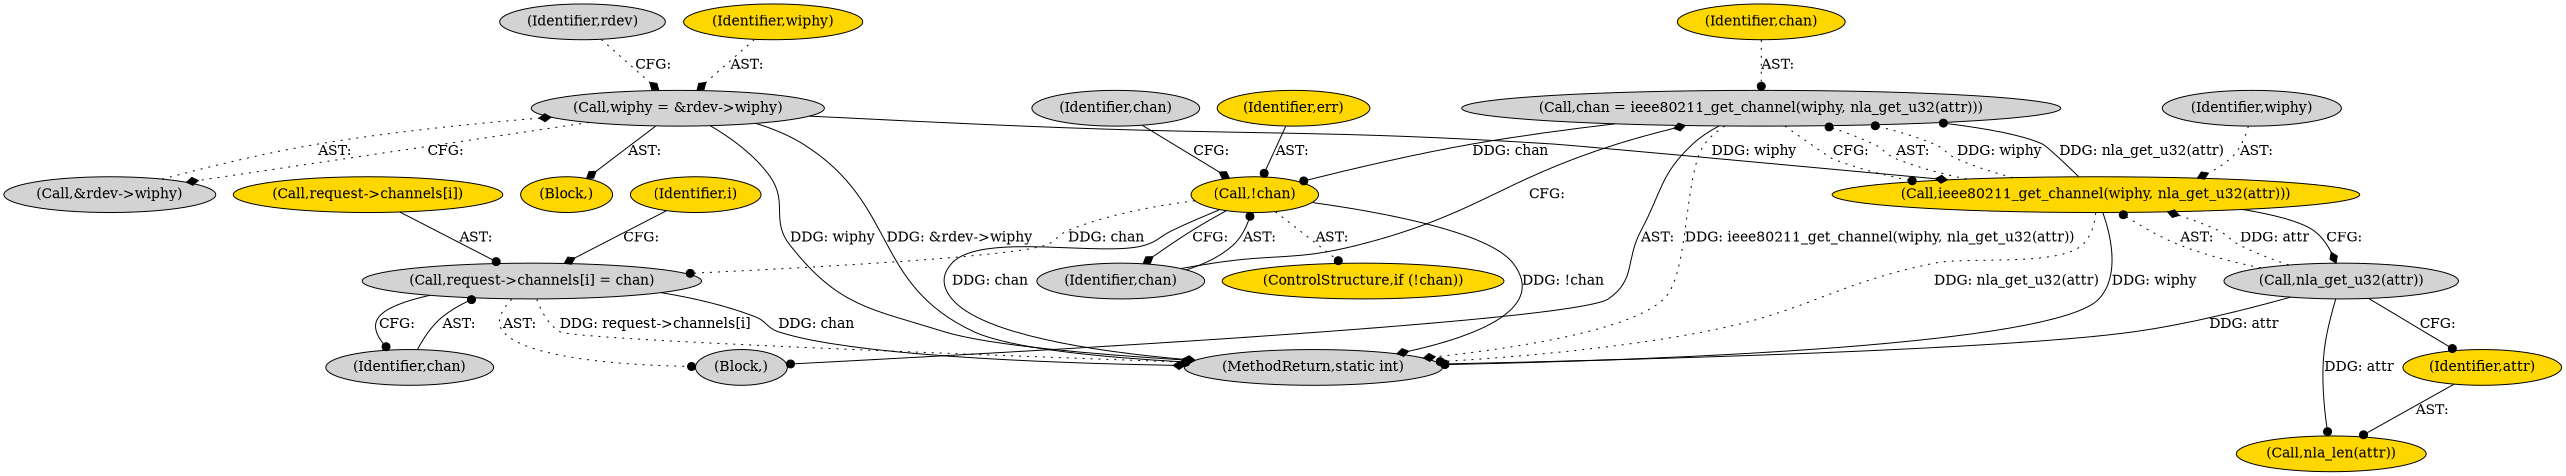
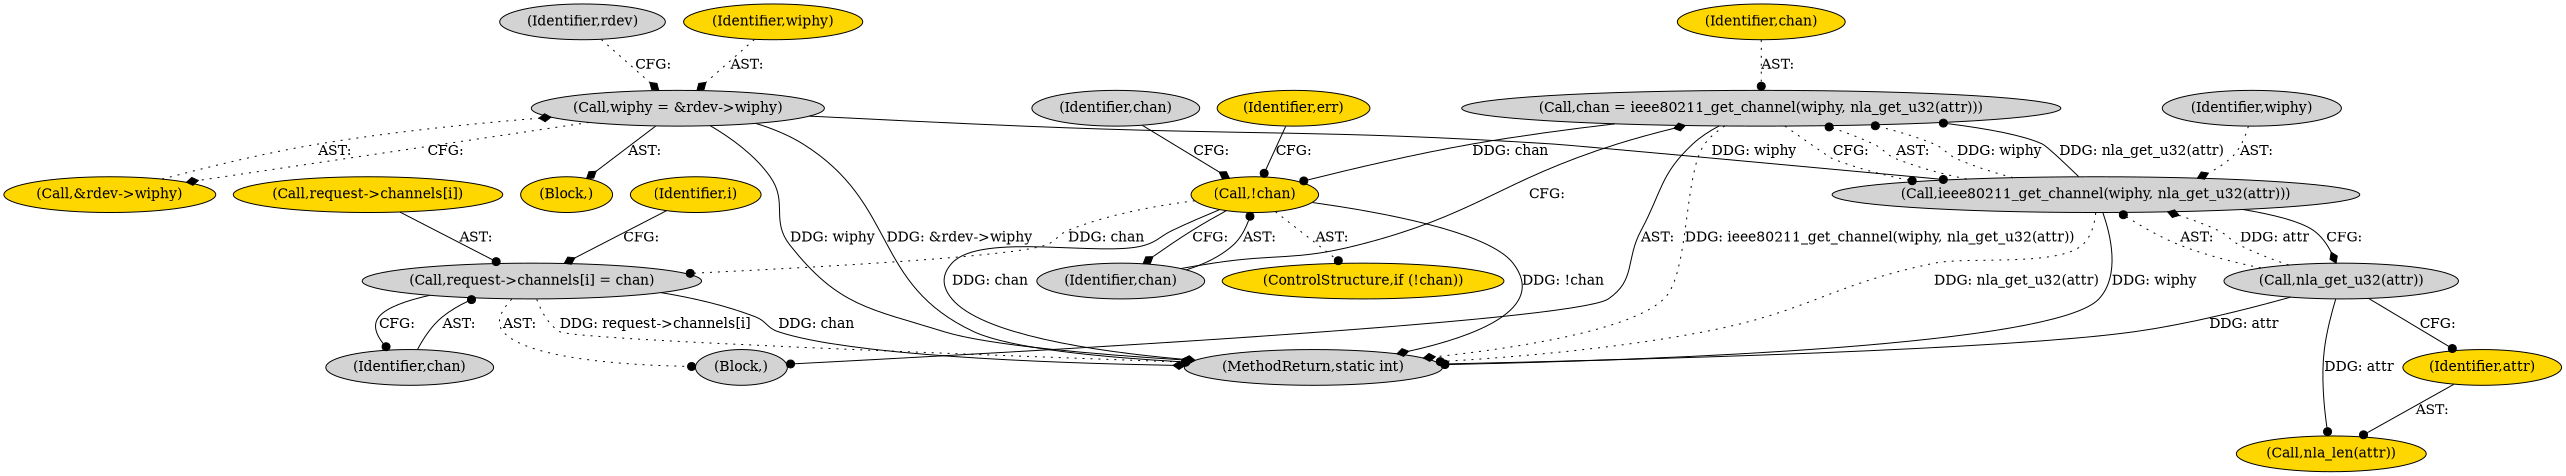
edge "(Call,wiphy = &rdev->wiphy)" -> "(Call,ieee80211_get_channel(wiphy, nla_get_u32(attr)))": arrowhead diamond -> dot
edge "(Identifier,err)" -> "(Call,!chan)": label "AST: " -> "CFG: "
node "(Call,&rdev->wiphy)": fillcolor lightgrey -> gold
node "(Call,ieee80211_get_channel(wiphy, nla_get_u32(attr)))": fillcolor gold -> lightgrey
